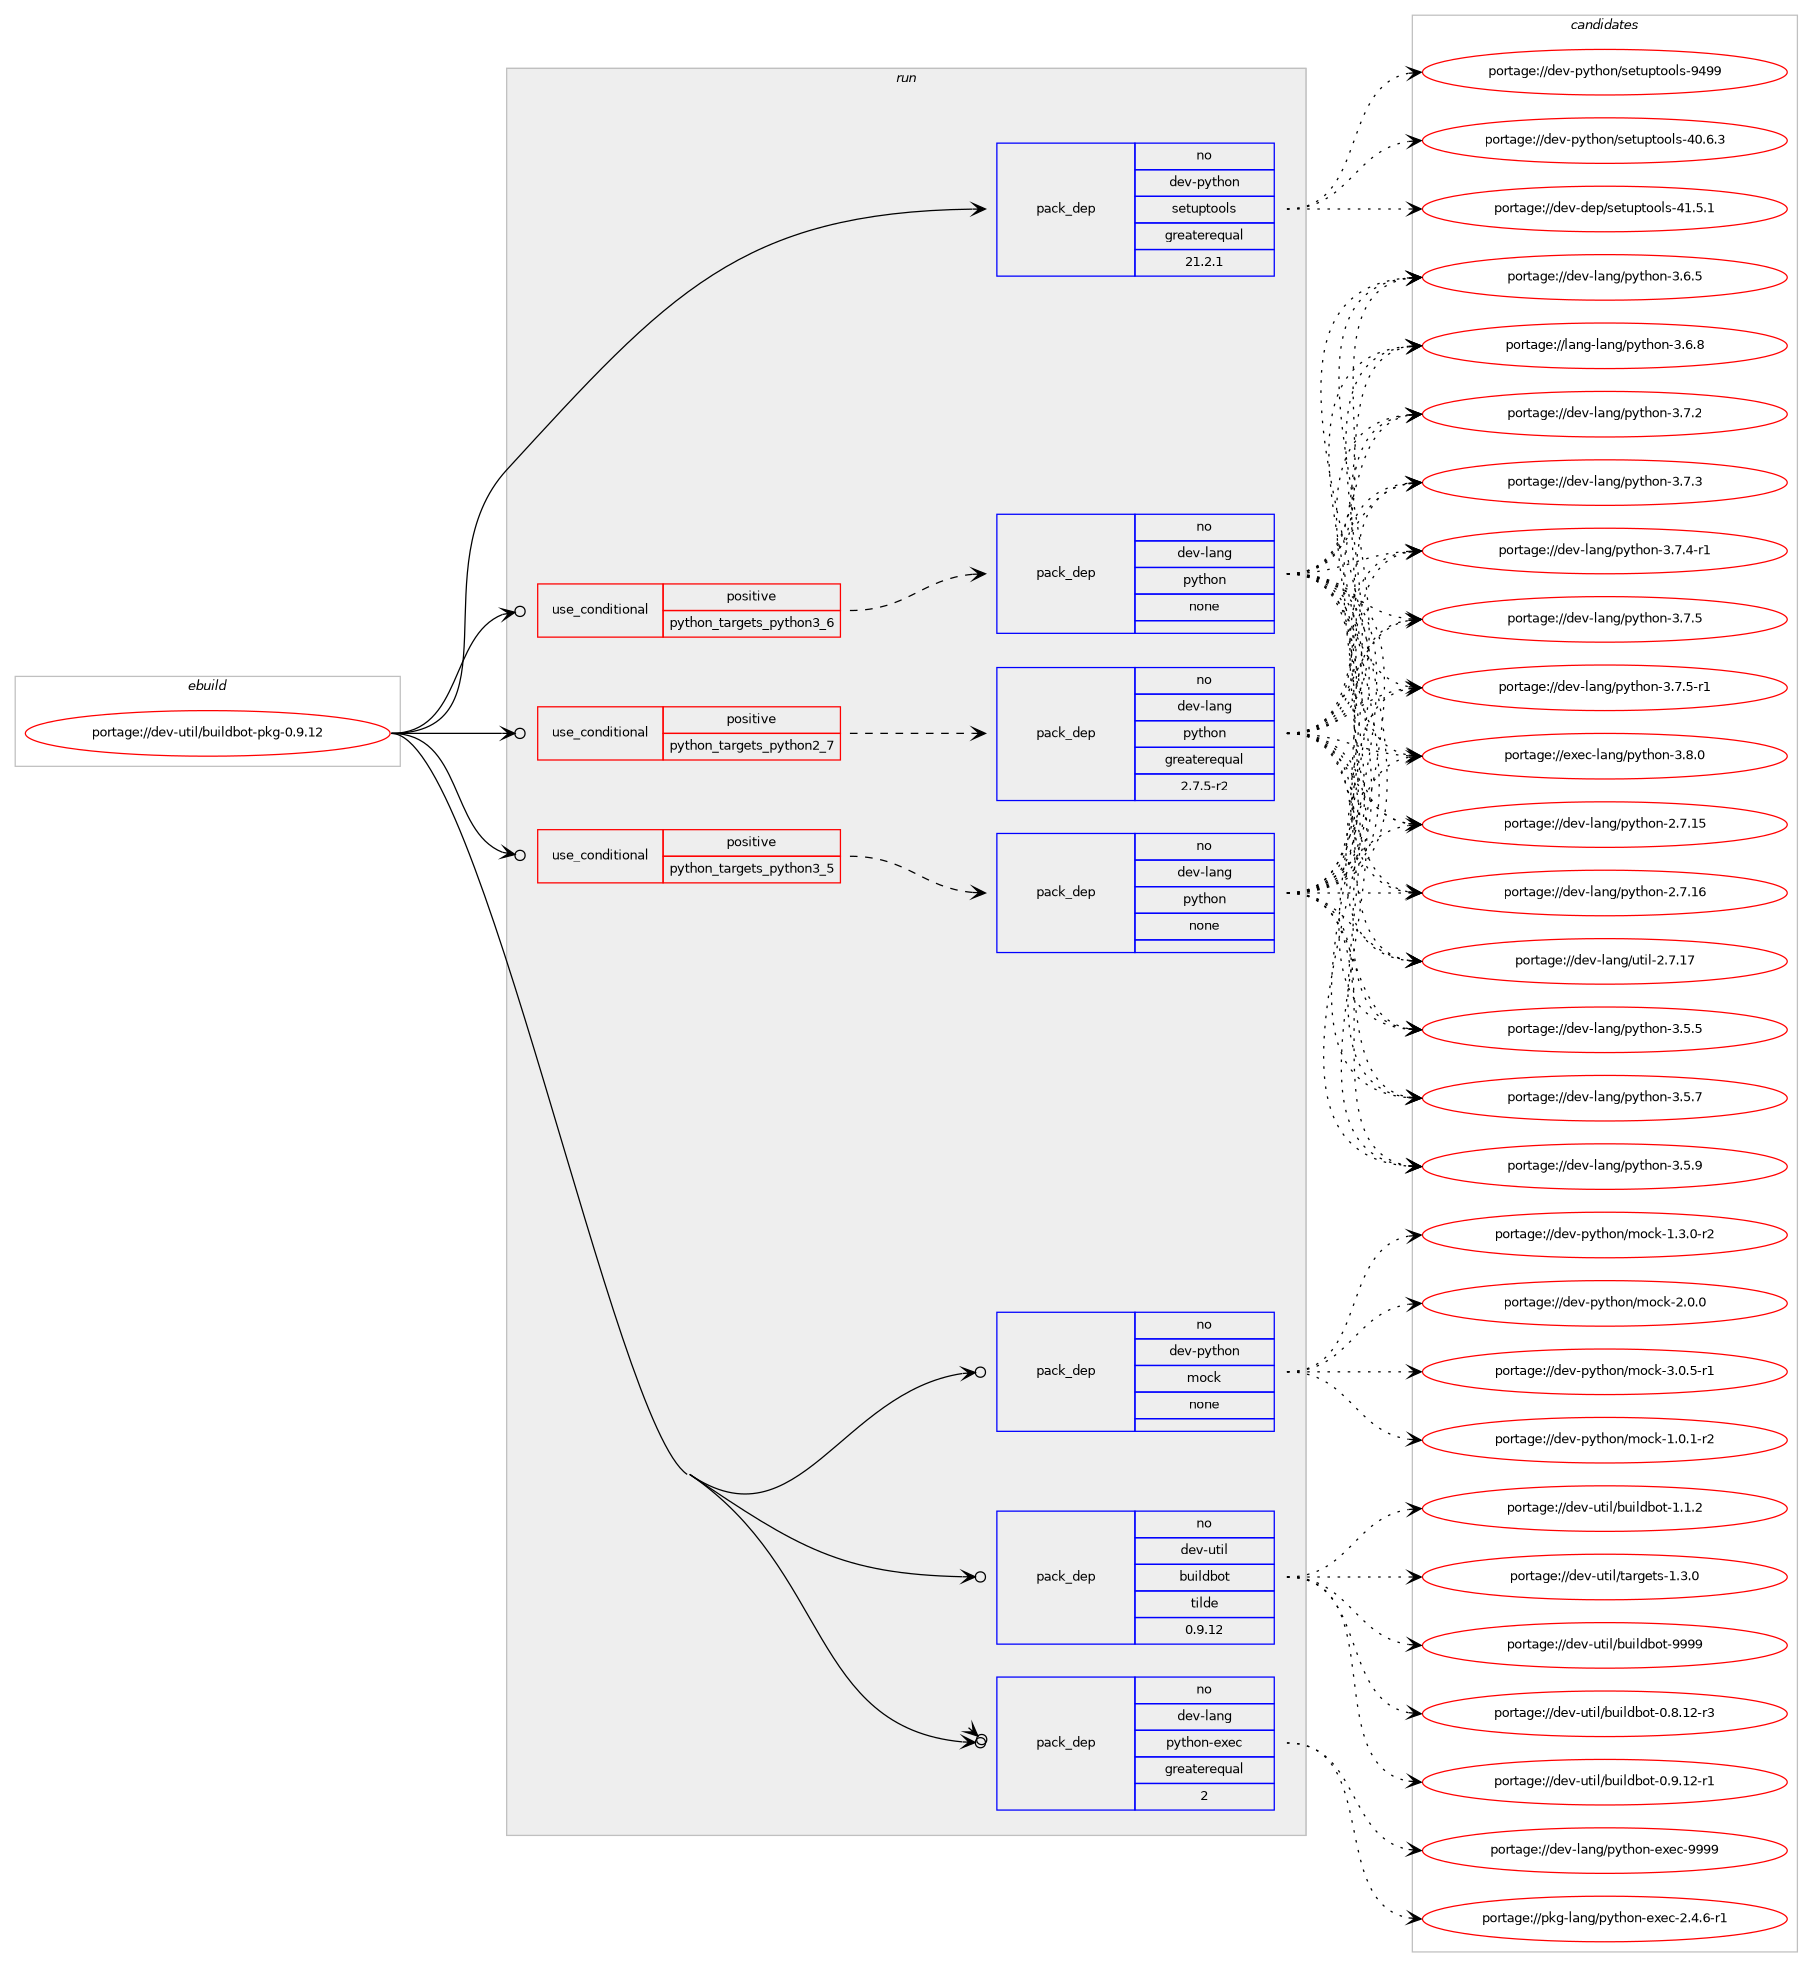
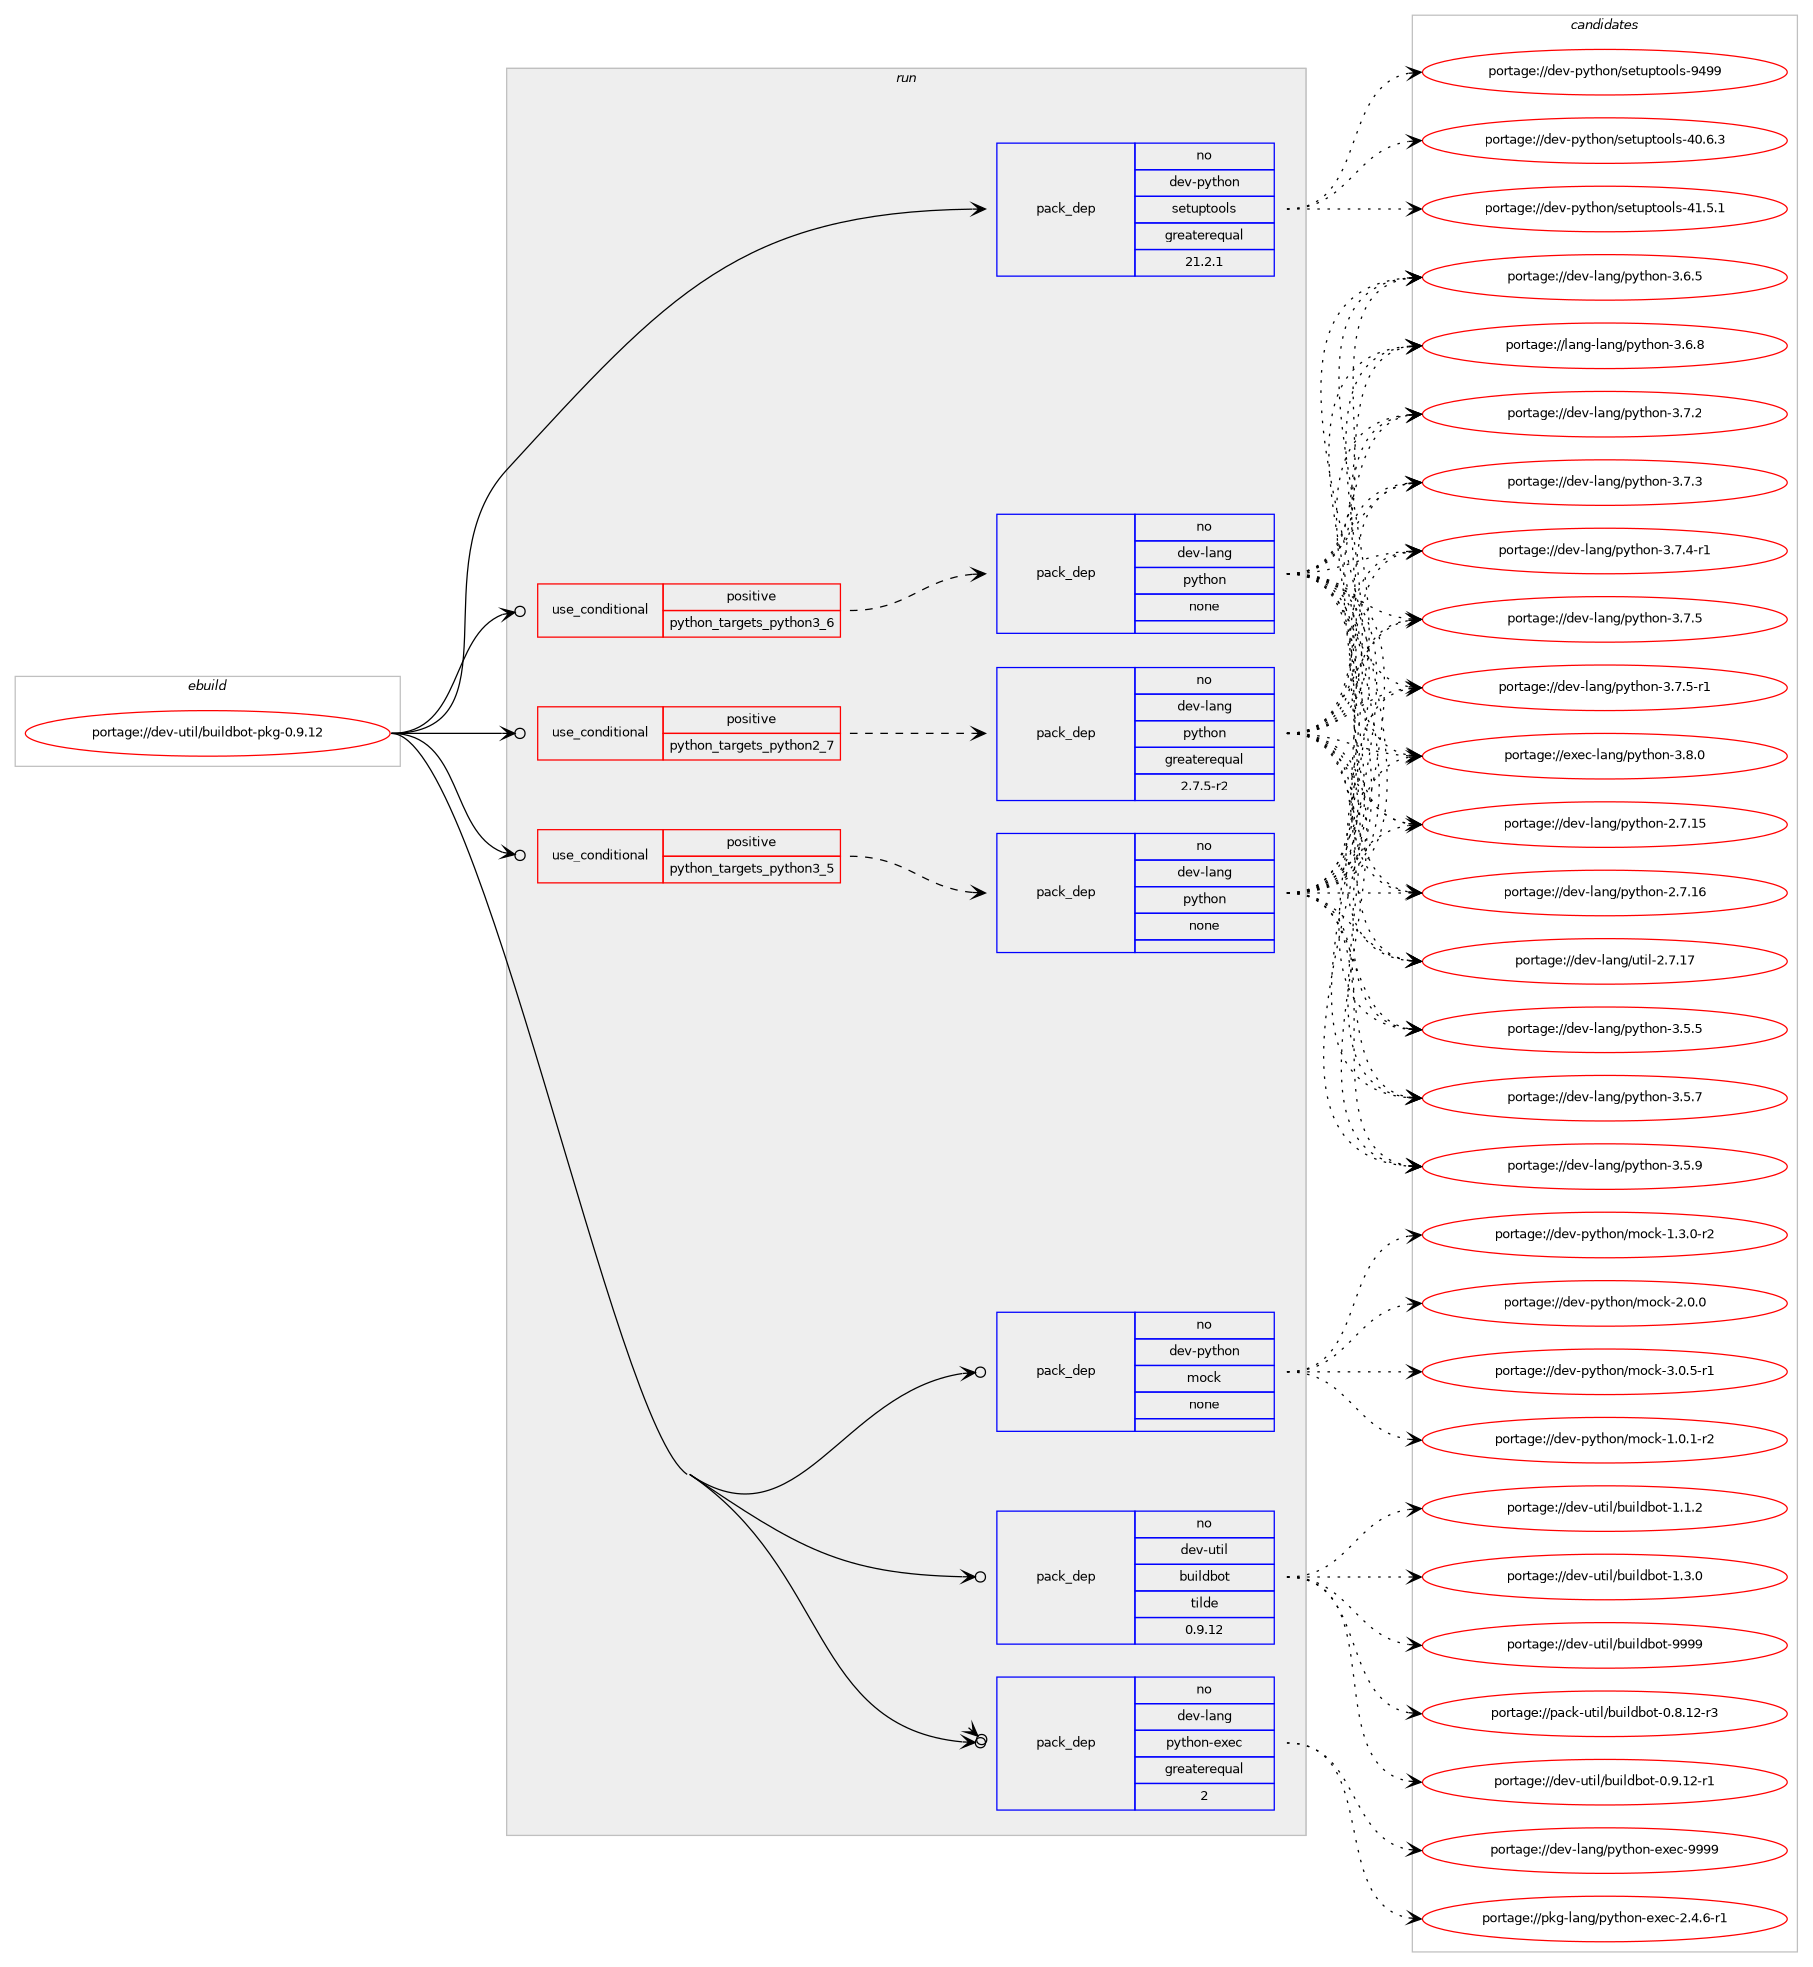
node "portage://dev-dep/setuptools-41.5.1": label "portage://dev-dep/setuptools-41.5.1" -> "portage://dev-python/setuptools-41.5.1"
node "portage://dev-util/targets-1.3.0": label "portage://dev-util/targets-1.3.0" -> "portage://dev-util/buildbot-1.3.0"
node "portage://dev-util/buildbot-0.8.12-r3": label "portage://dev-util/buildbot-0.8.12-r3" -> "portage://pack-util/buildbot-0.8.12-r3"
